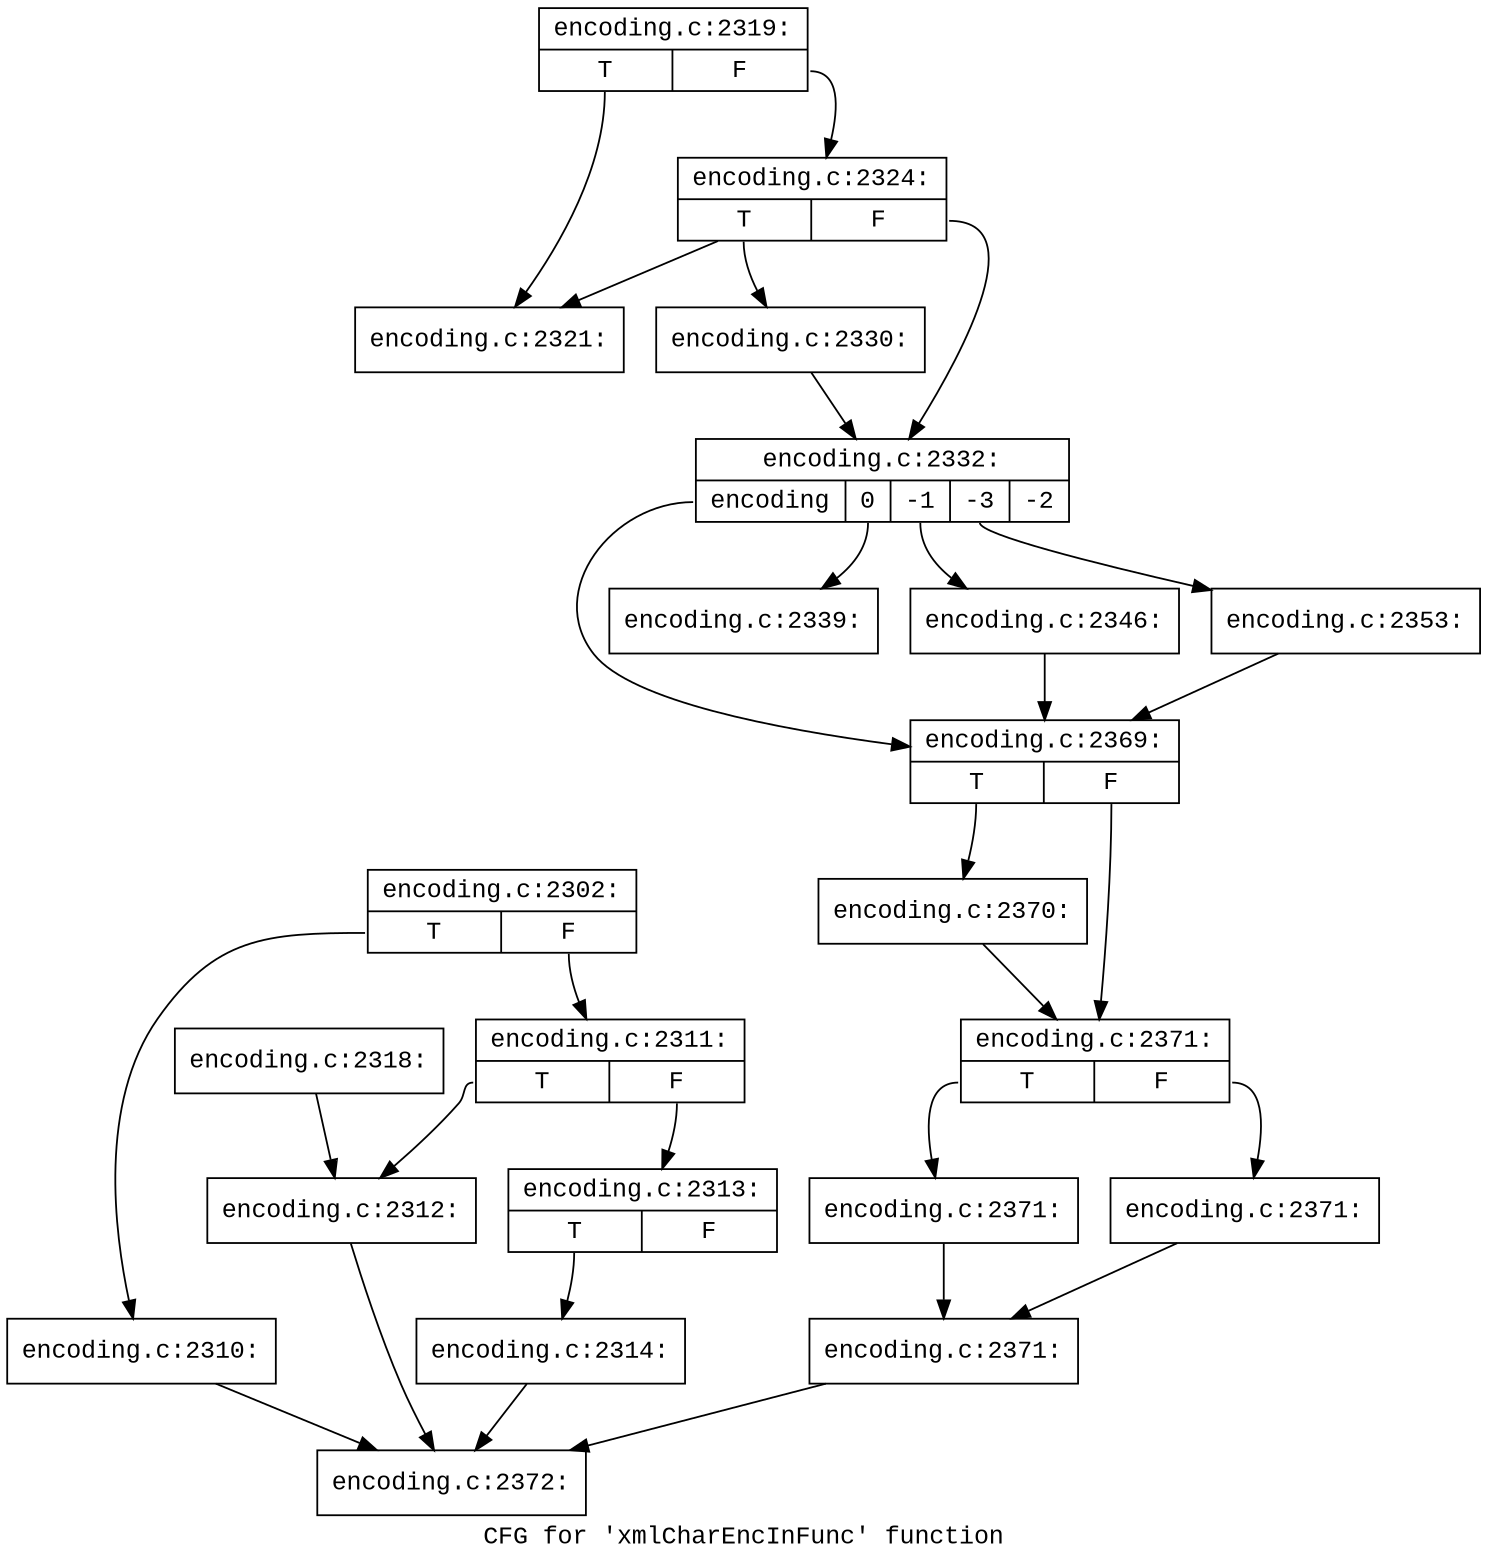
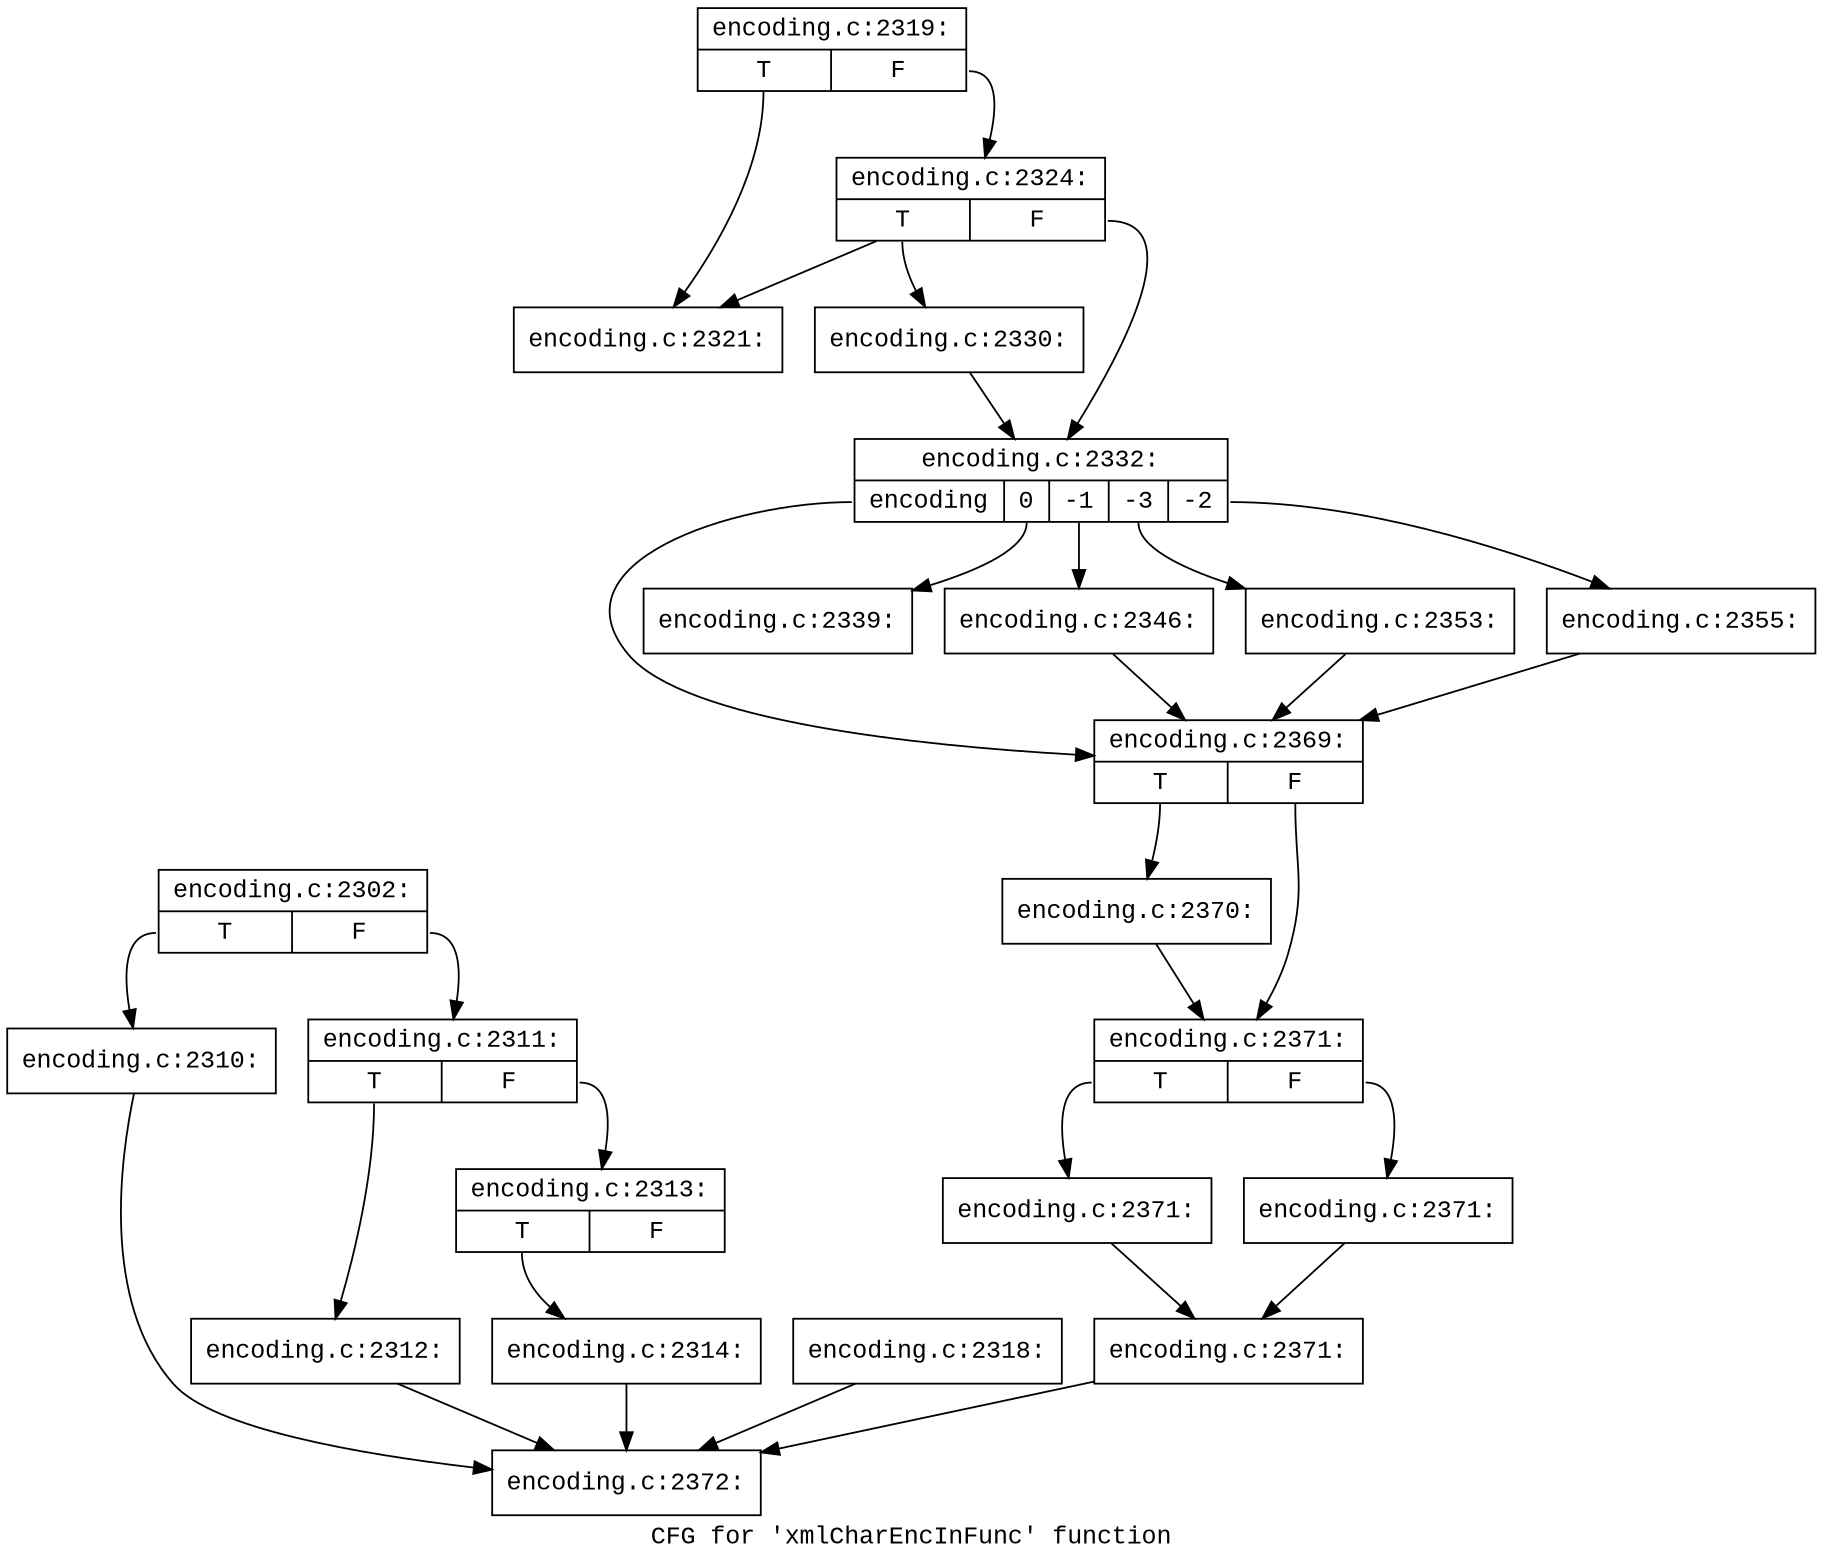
node "encoding.c:2355:": added
edge "encoding.c:2318:" -> "encoding.c:2312:": now "encoding.c:2318:" -> "encoding.c:2372:"
